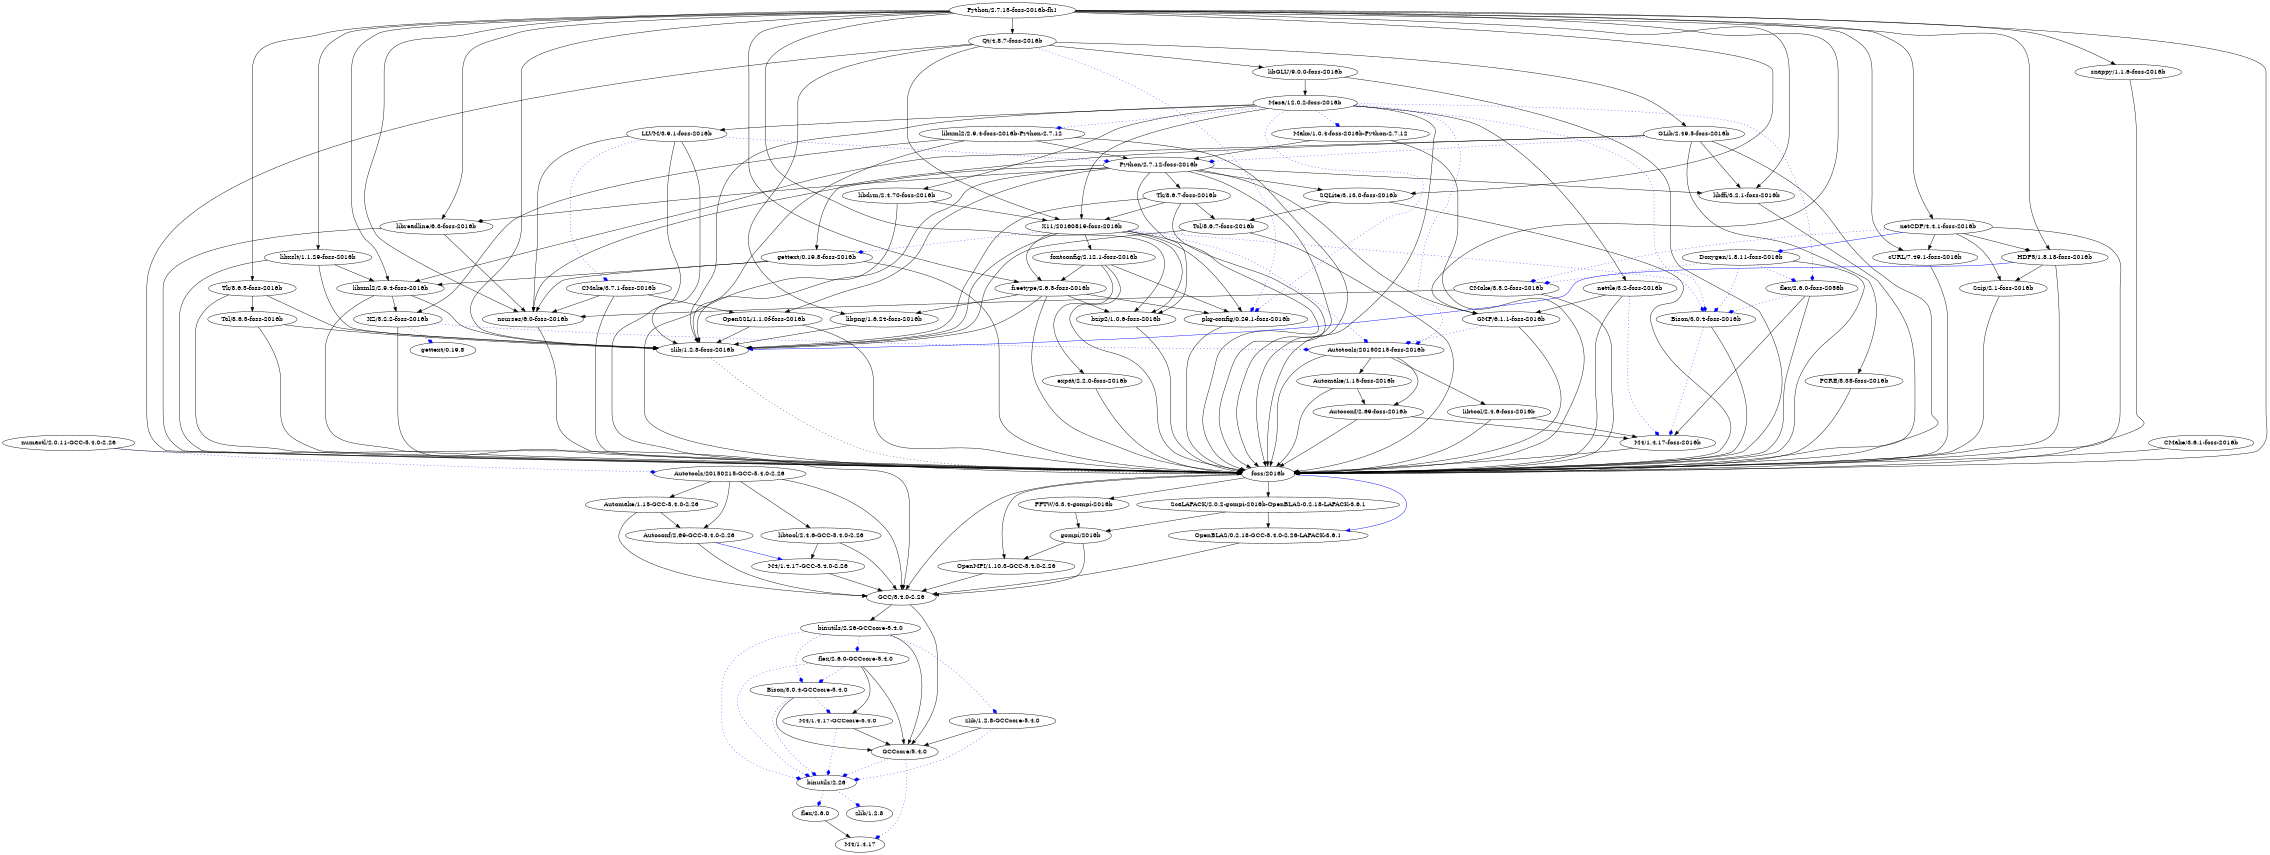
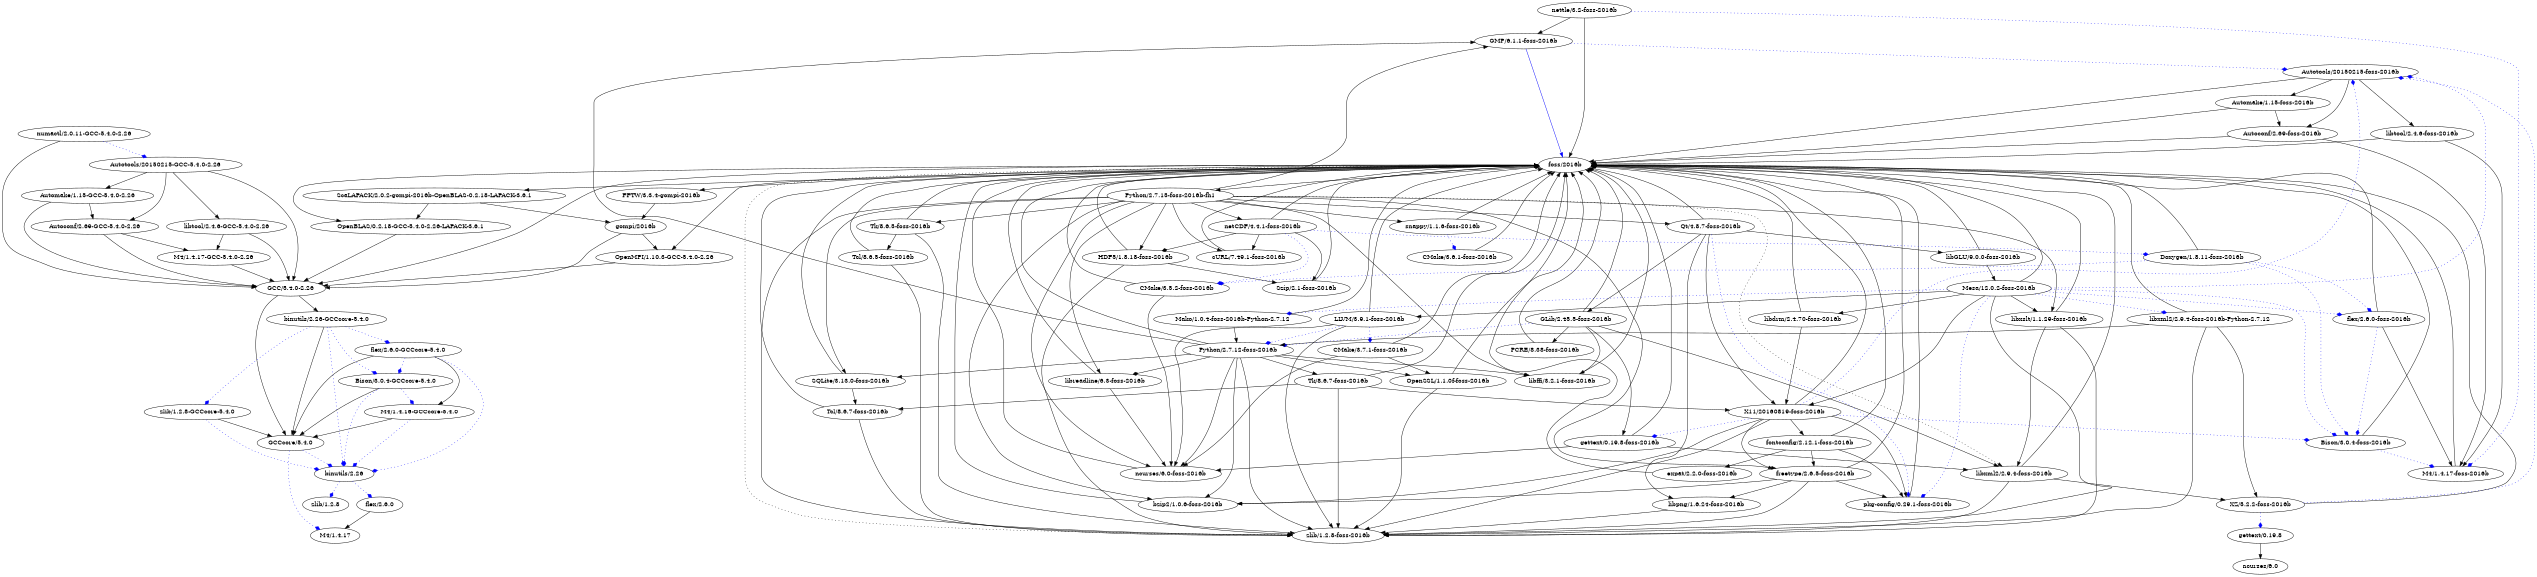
edge "Python/2.7.15-foss-2016b-fh1" -> "libxml2/2.9.4-foss-2016b": style solid -> dotted
node "GLib/2.49.5-foss-2016b": label "GLib/2.49.5-foss-2016b" -> "GLib/2.45.5-foss-2016b"
edge "Python/2.7.15-foss-2016b-fh1" -> "foss/2016b": reversed
edge "Mesa/12.0.2-foss-2016b" -> "nettle/3.2-foss-2016b": now "Mesa/12.0.2-foss-2016b" -> "libxslt/1.1.29-foss-2016b"
edge "snappy/1.1.6-foss-2016b" -> "CMake/3.6.1-foss-2016b": added
edge "netCDF/4.4.1-foss-2016b" -> "Doxygen/1.8.11-foss-2016b": style solid -> dotted
node "flex/2.6.0-foss-2056b": label "flex/2.6.0-foss-2056b" -> "flex/2.6.0-foss-2016b"
edge "HDF5/1.8.18-foss-2016b" -> "zlib/1.2.8-foss-2016b": color blue -> black
edge "GMP/6.1.1-foss-2016b" -> "foss/2016b": color black -> blue
edge "foss/2016b" -> "OpenBLAS/0.2.18-GCC-5.4.0-2.26-LAPACK-3.6.1": color blue -> black
edge "Autoconf/2.69-GCC-5.4.0-2.26" -> "M4/1.4.17-GCC-5.4.0-2.26": color blue -> black
node "ncurses/6.0": added
node "M4/1.4.17-GCCcore-5.4.0": label "M4/1.4.17-GCCcore-5.4.0" -> "M4/1.4.16-GCCcore-5.4.0"
